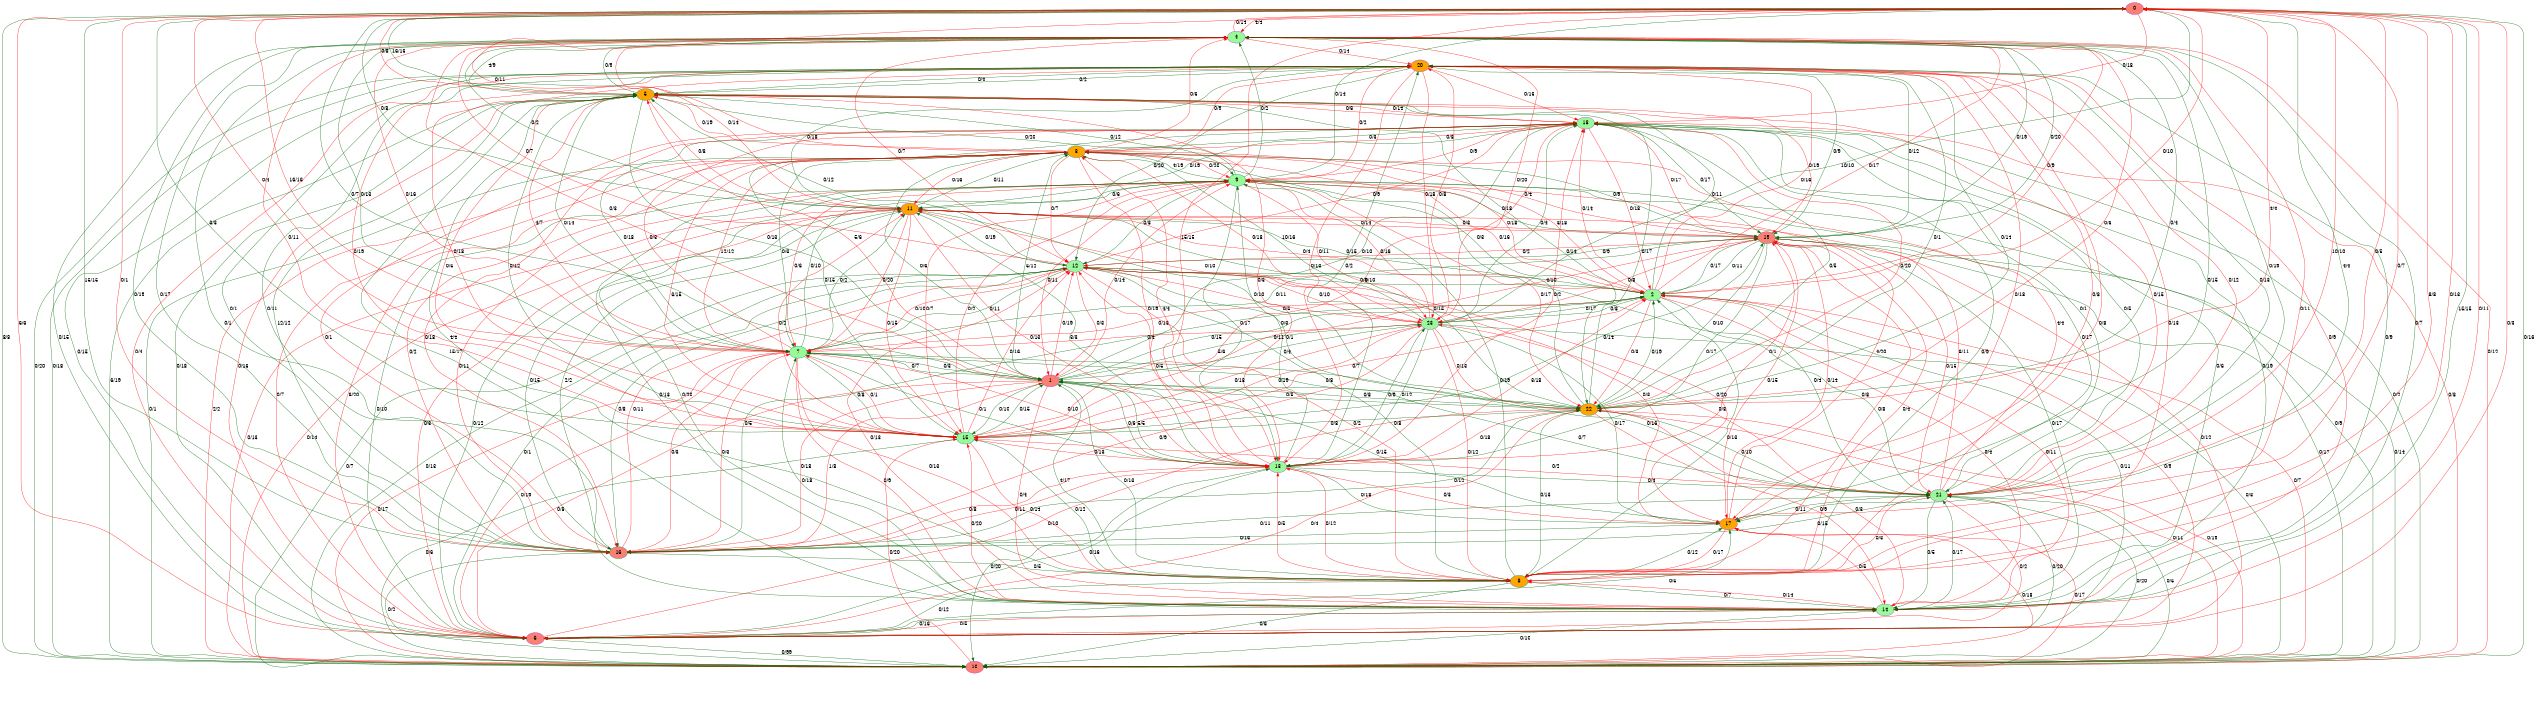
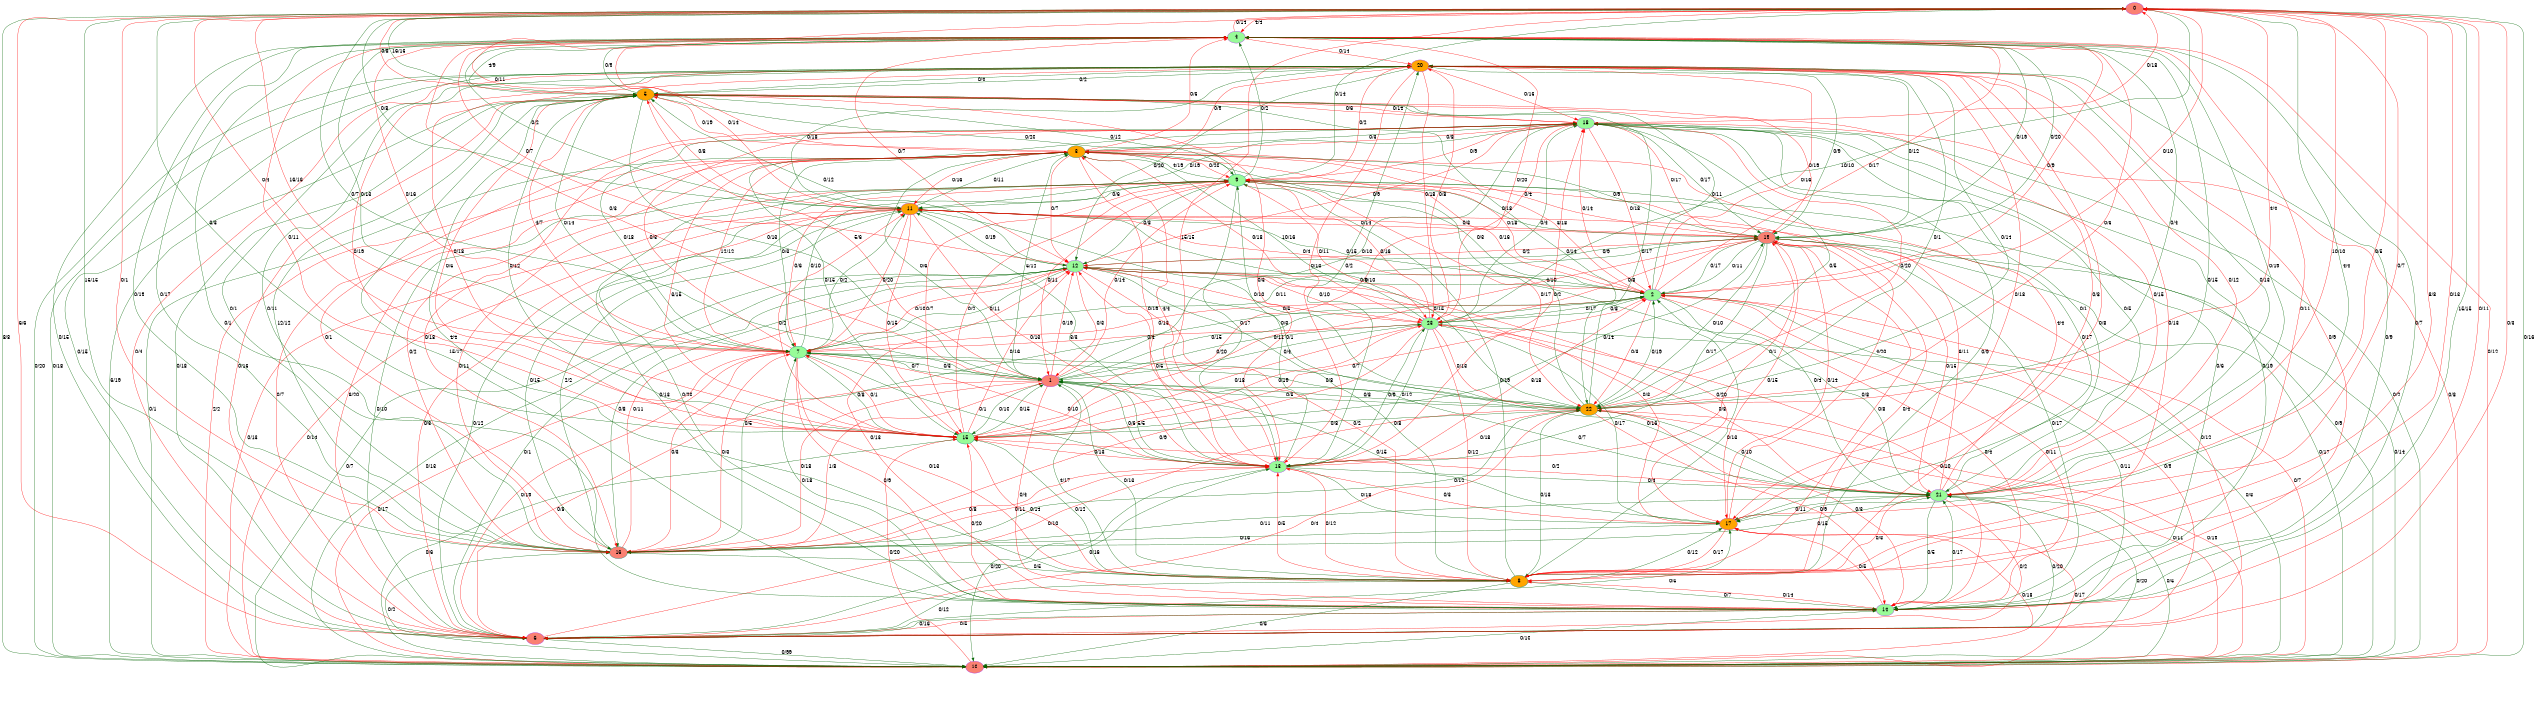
edge "0" -> "18": reversed
edge "23" -> "11": now "23" -> "14"
edge "1" -> "23": label "5/6" -> "0/20"
